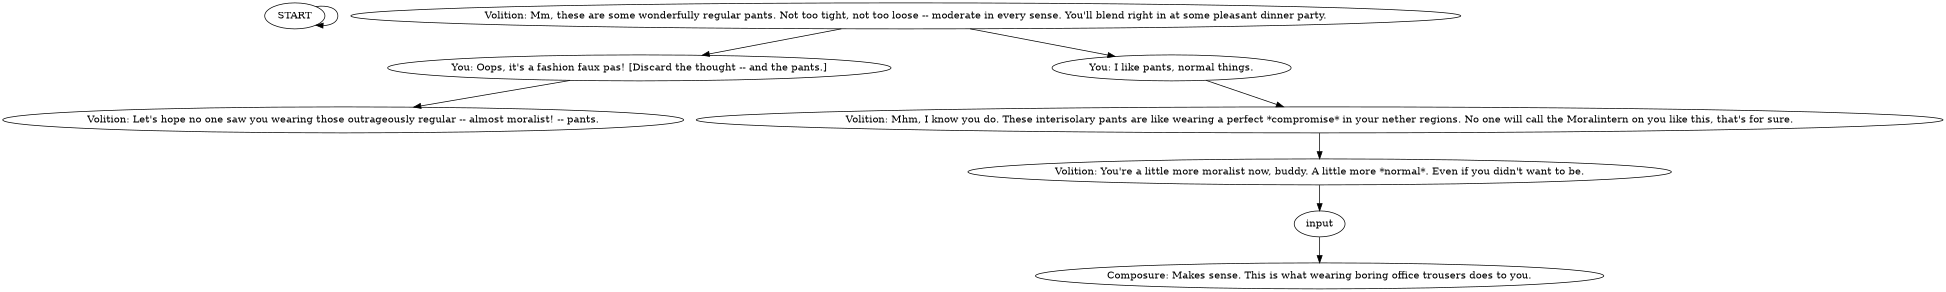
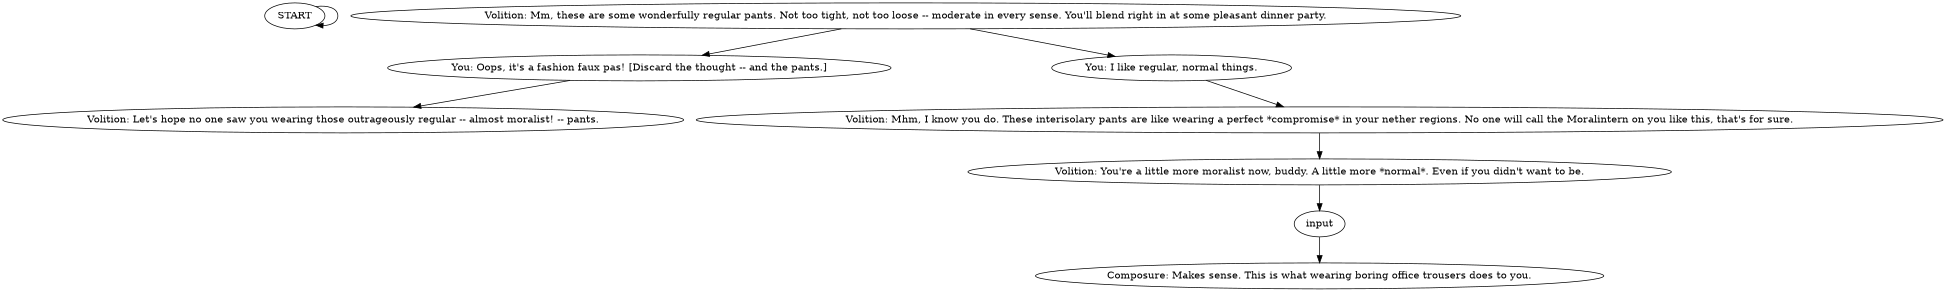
node "You: I like pants, normal things.": label "You: I like pants, normal things." -> "You: I like regular, normal things."
